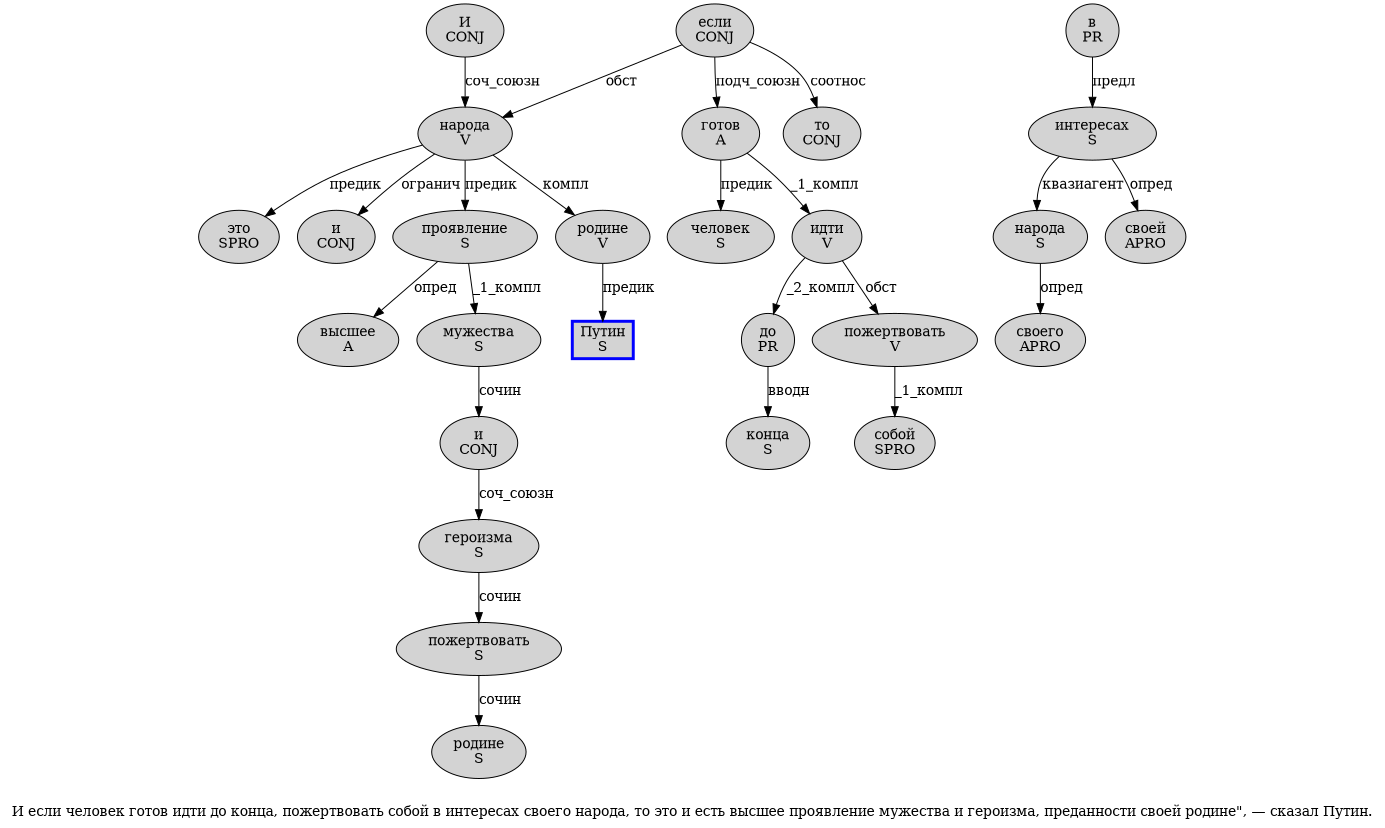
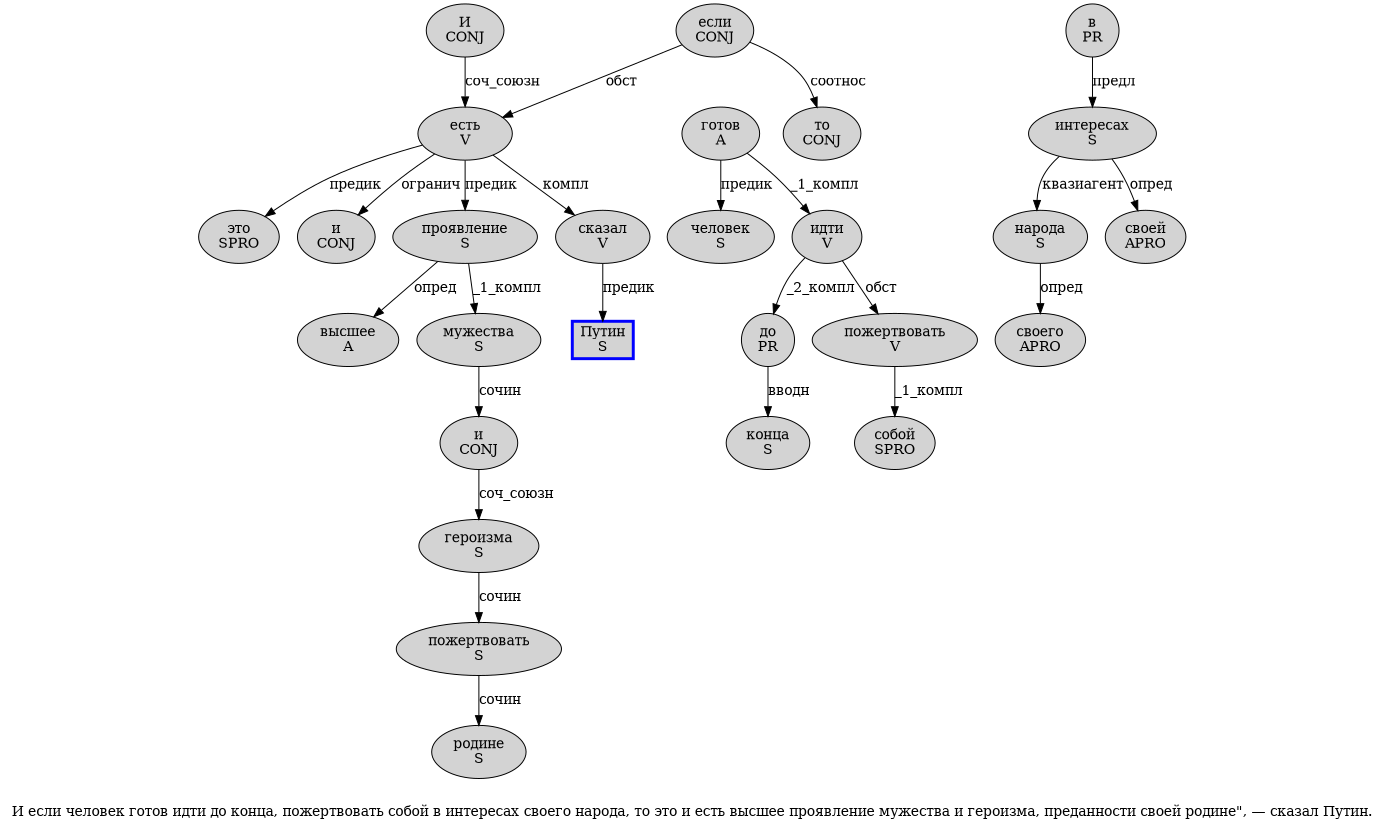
edge "если CONJ" -> "готов A": removed, label "подч_союзн"
node "народа V": label "народа V" -> "есть V"
node "родине V": label "родине V" -> "сказал V"
